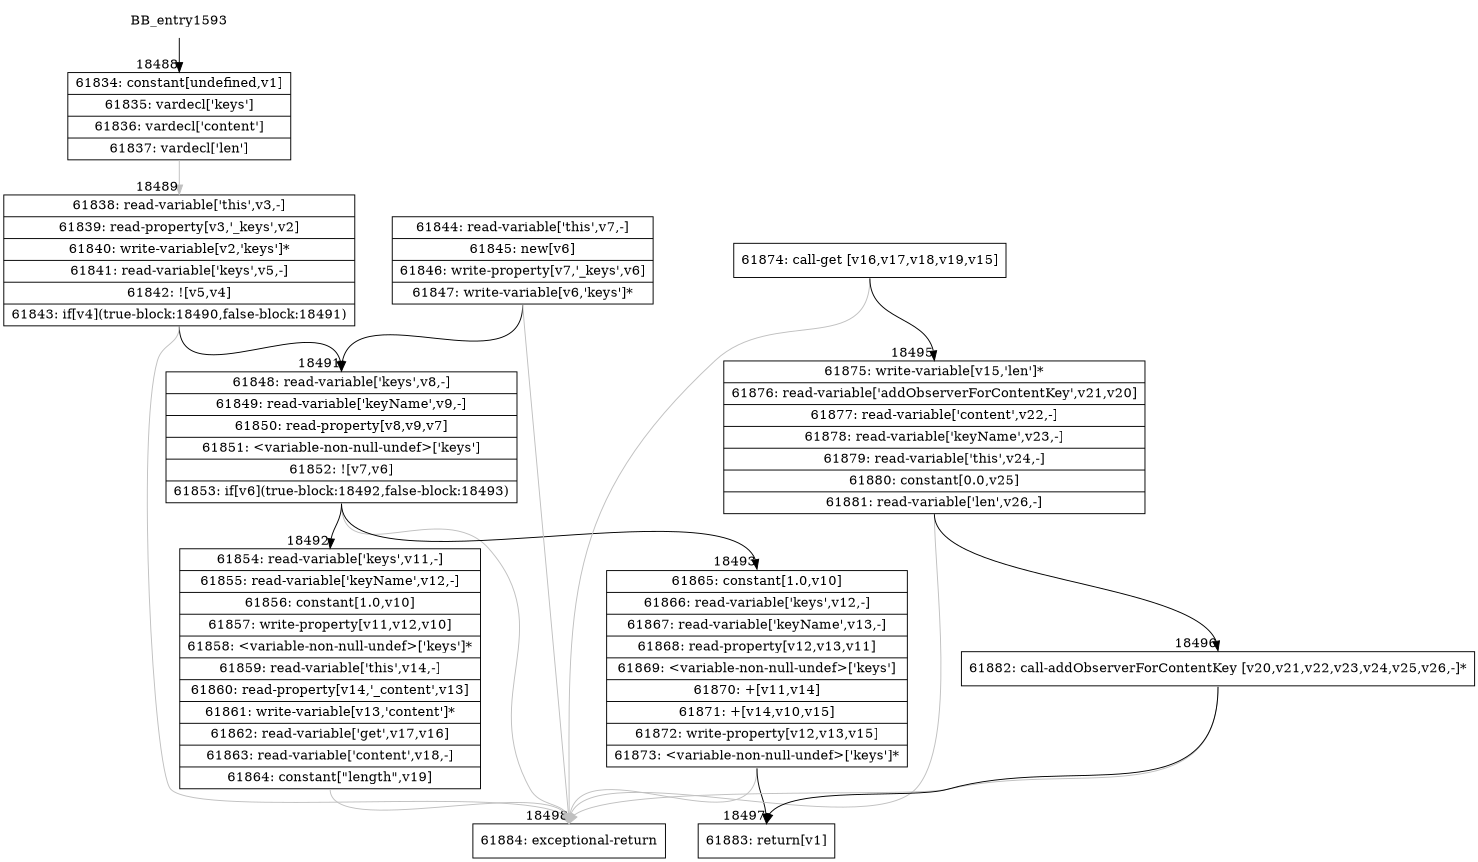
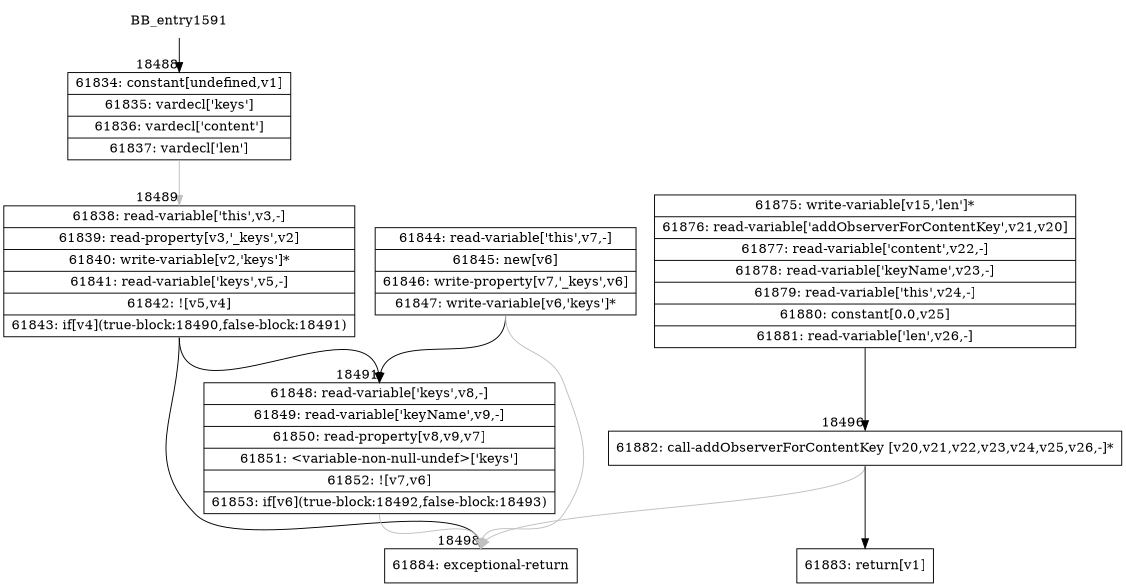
node "BB_entry1593": label "BB_entry1593" -> "BB_entry1591"
node "61874: call-get [v16,v17,v18,v19,v15]": removed
node "61854: read-variable['keys',v11,-]": removed
node "61865: constant[1.0,v10]": removed
edge "61838: read-variable['this',v3,-]" -> "61884: exceptional-return": color gray -> black
edge "61875: write-variable[v15,'len']*" -> "61884: exceptional-return": removed
